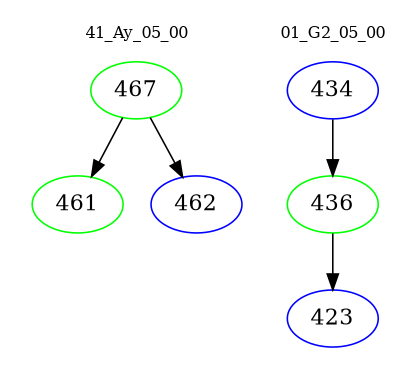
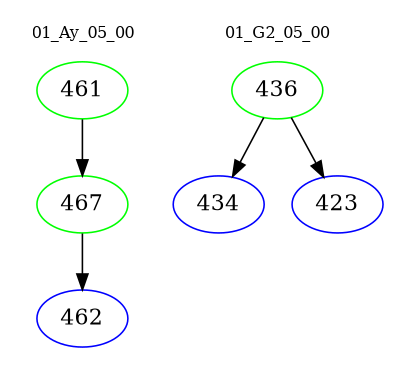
cluster "41_Ay_05_00": label "41_Ay_05_00" -> "01_Ay_05_00"
edge "467" -> "461": reversed
edge "434" -> "436": reversed
